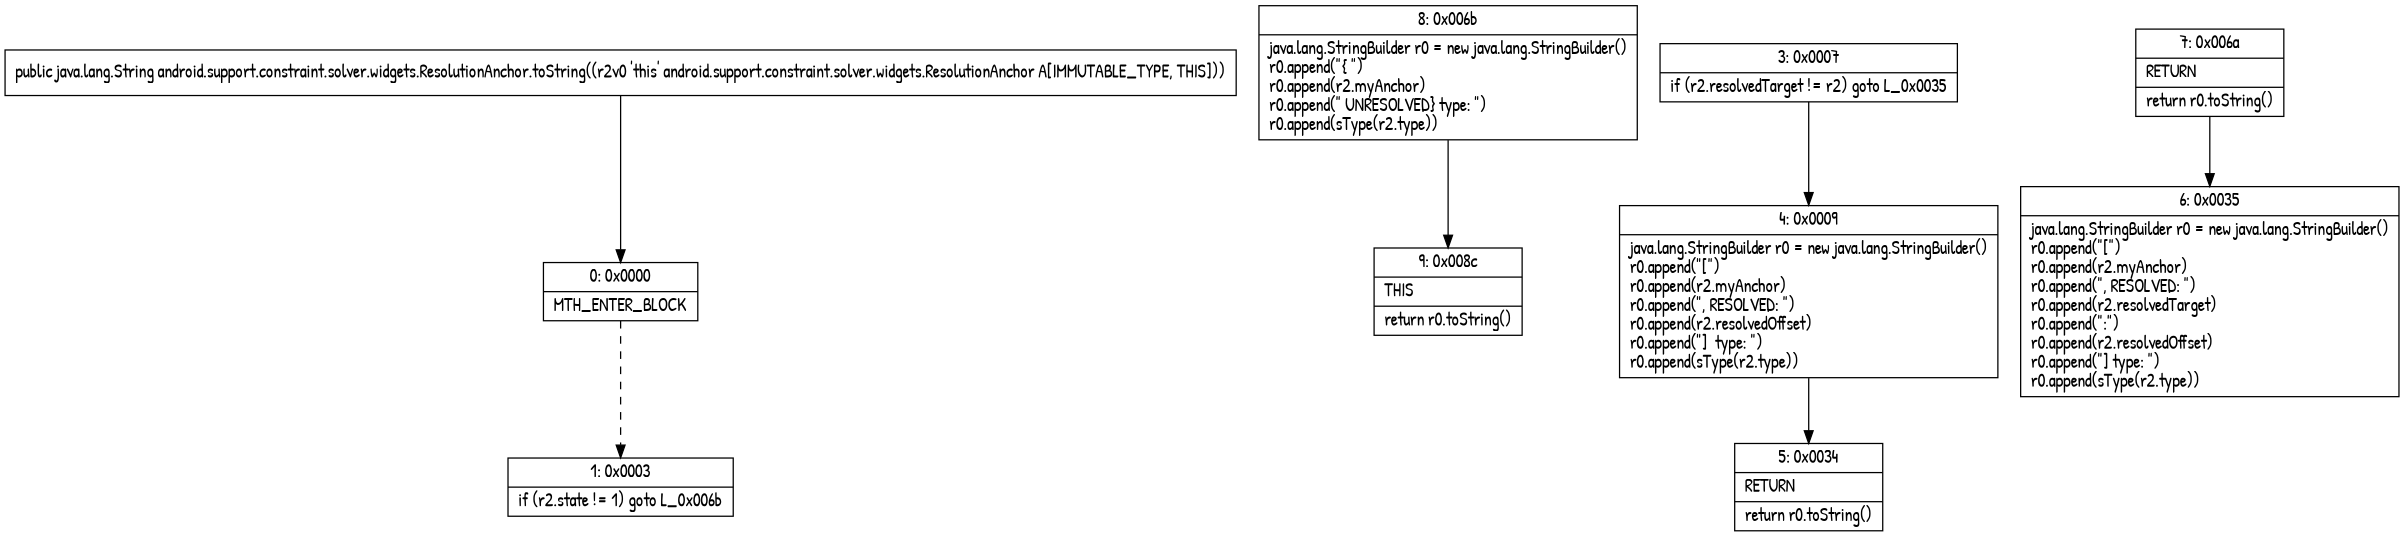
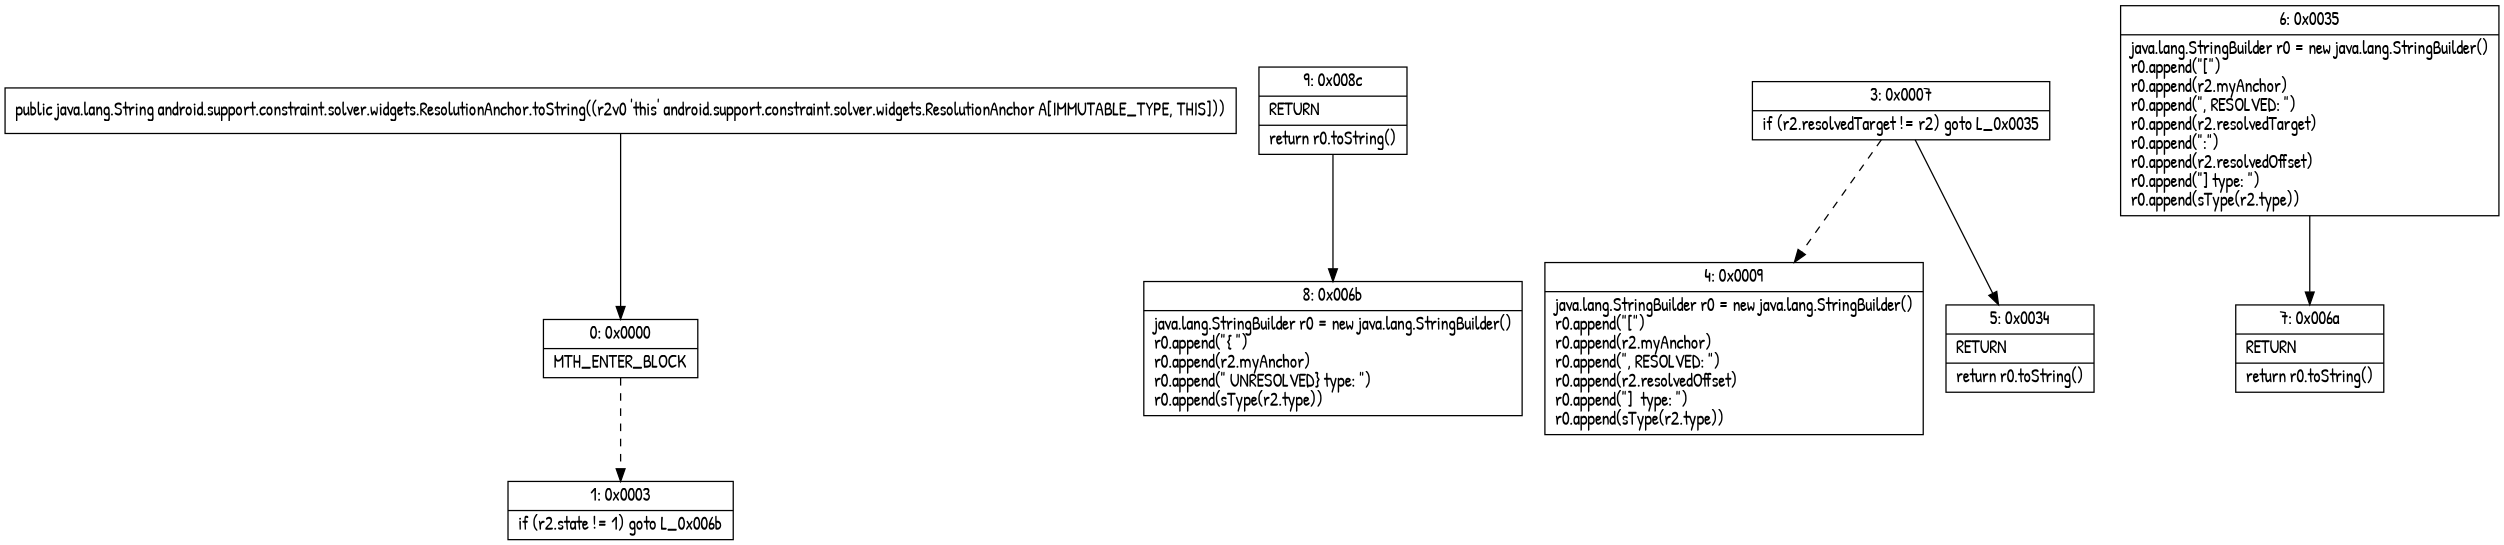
edge "7: 0x006a" -> "6: 0x0035": reversed
edge "3: 0x0007" -> "4: 0x0009": style solid -> dashed
edge "8: 0x006b" -> "9: 0x008c": reversed
node "9: 0x008c": text "THIS" -> "RETURN"
edge "4: 0x0009" -> "5: 0x0034": now "3: 0x0007" -> "5: 0x0034"
